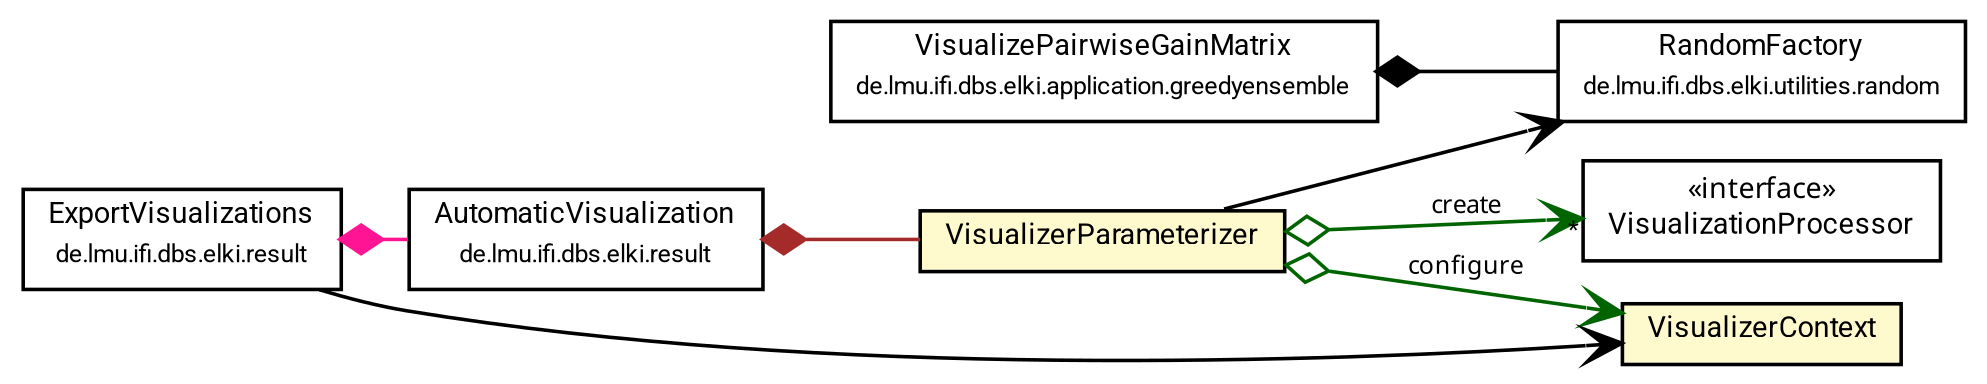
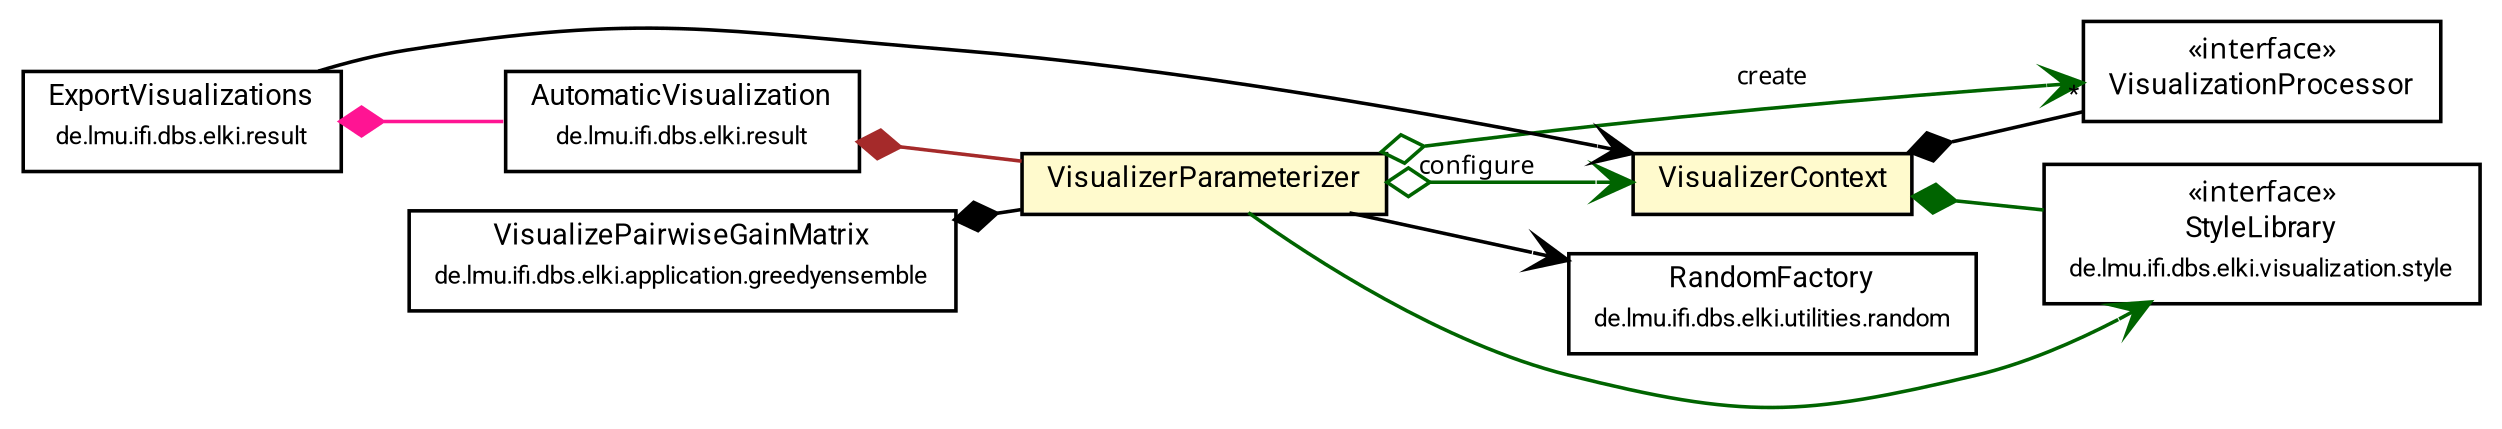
edge "RandomFactory" -> "VisualizePairwiseGainMatrix": now "VisualizerParameterizer" -> "VisualizePairwiseGainMatrix"
edge "VisualizationProcessor" -> "VisualizerContext": added
node "StyleLibrary": added
